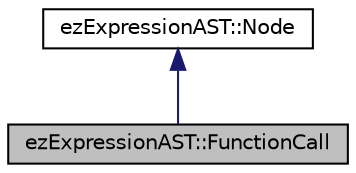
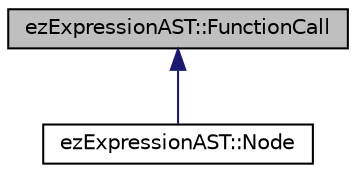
edge "ezExpressionAST::FunctionCall" -> "ezExpressionAST::Node": reversed
